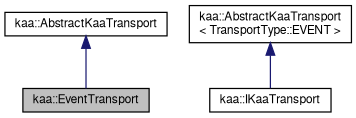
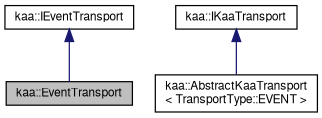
node "kaa::AbstractKaaTransport": label "kaa::AbstractKaaTransport" -> "kaa::IEventTransport"
edge "kaa::IKaaTransport" -> "kaa::AbstractKaaTransport < TransportType::EVENT >": reversed
